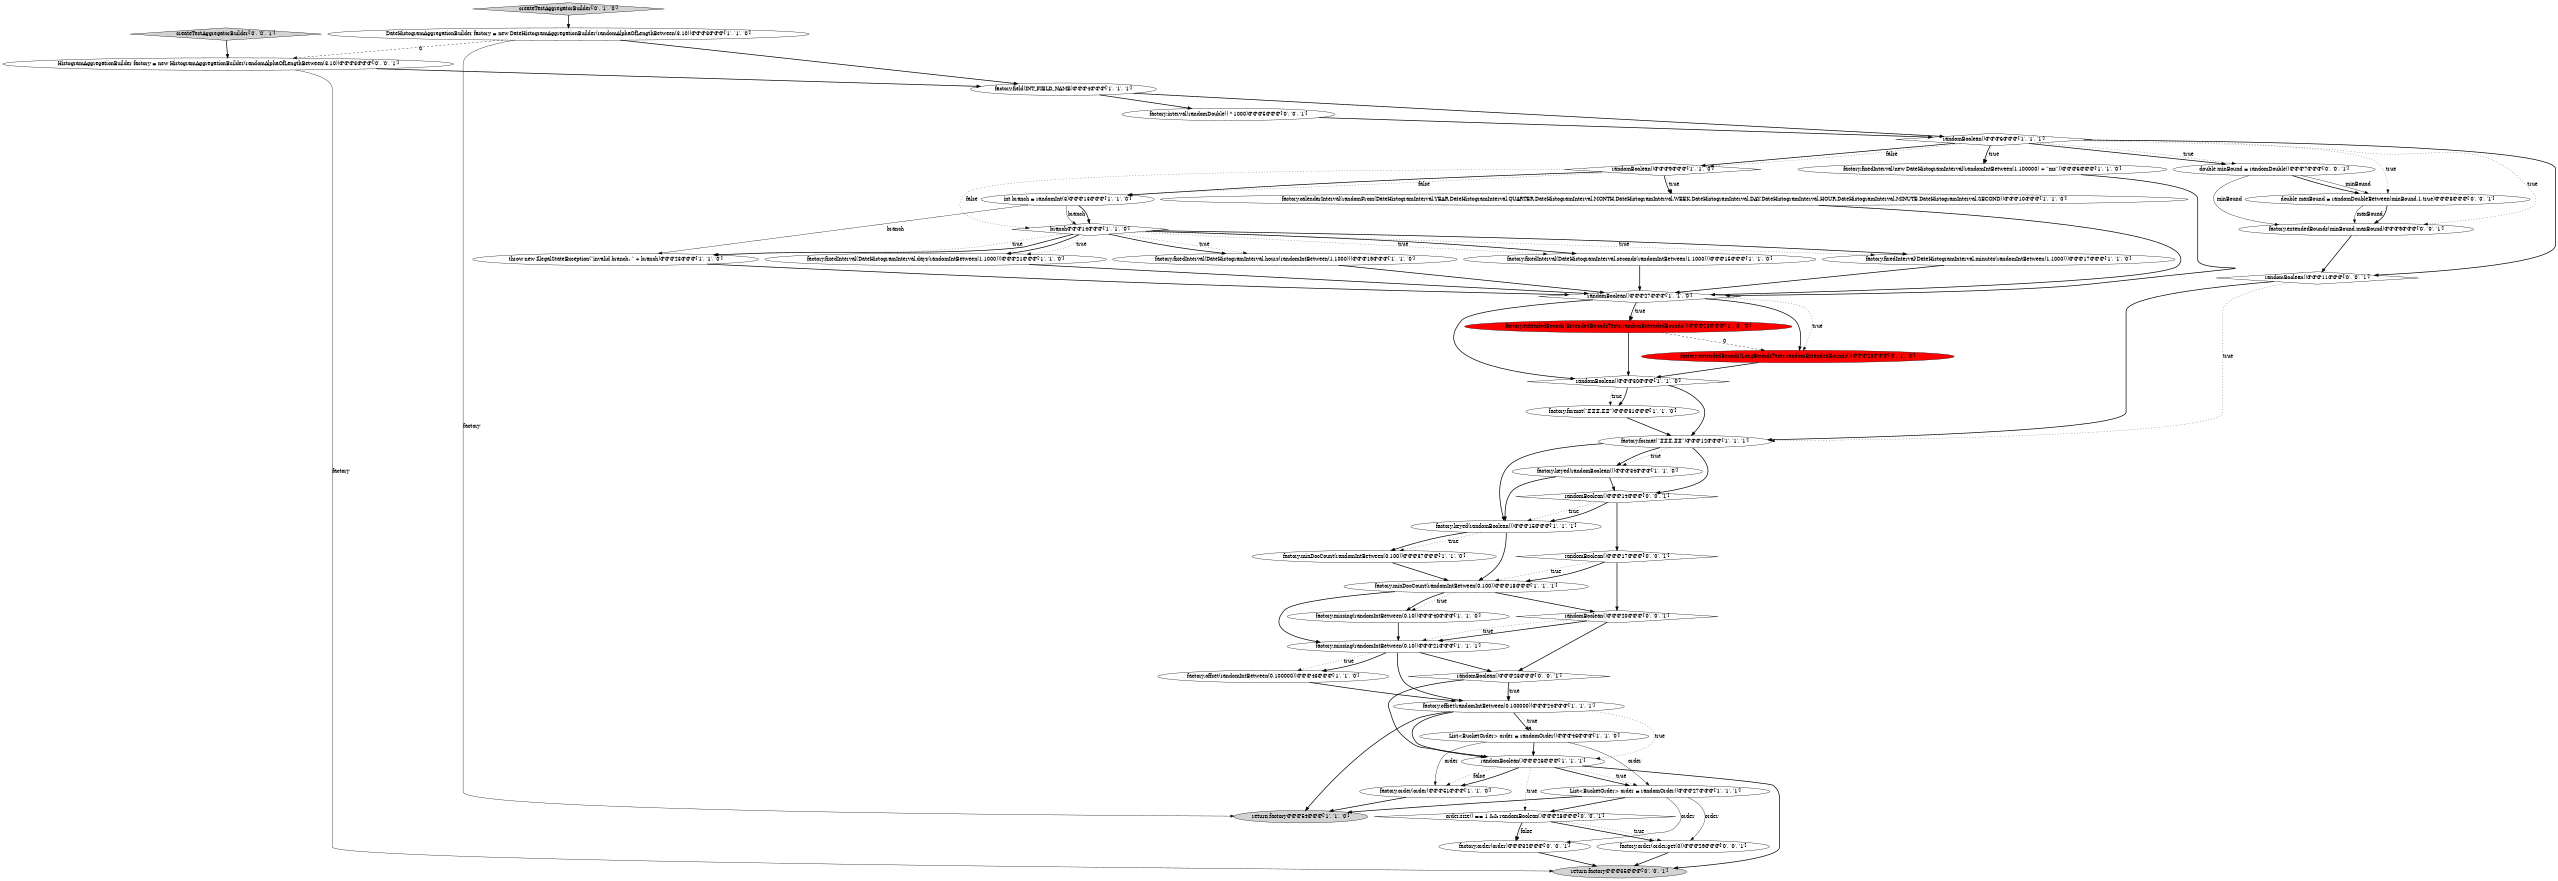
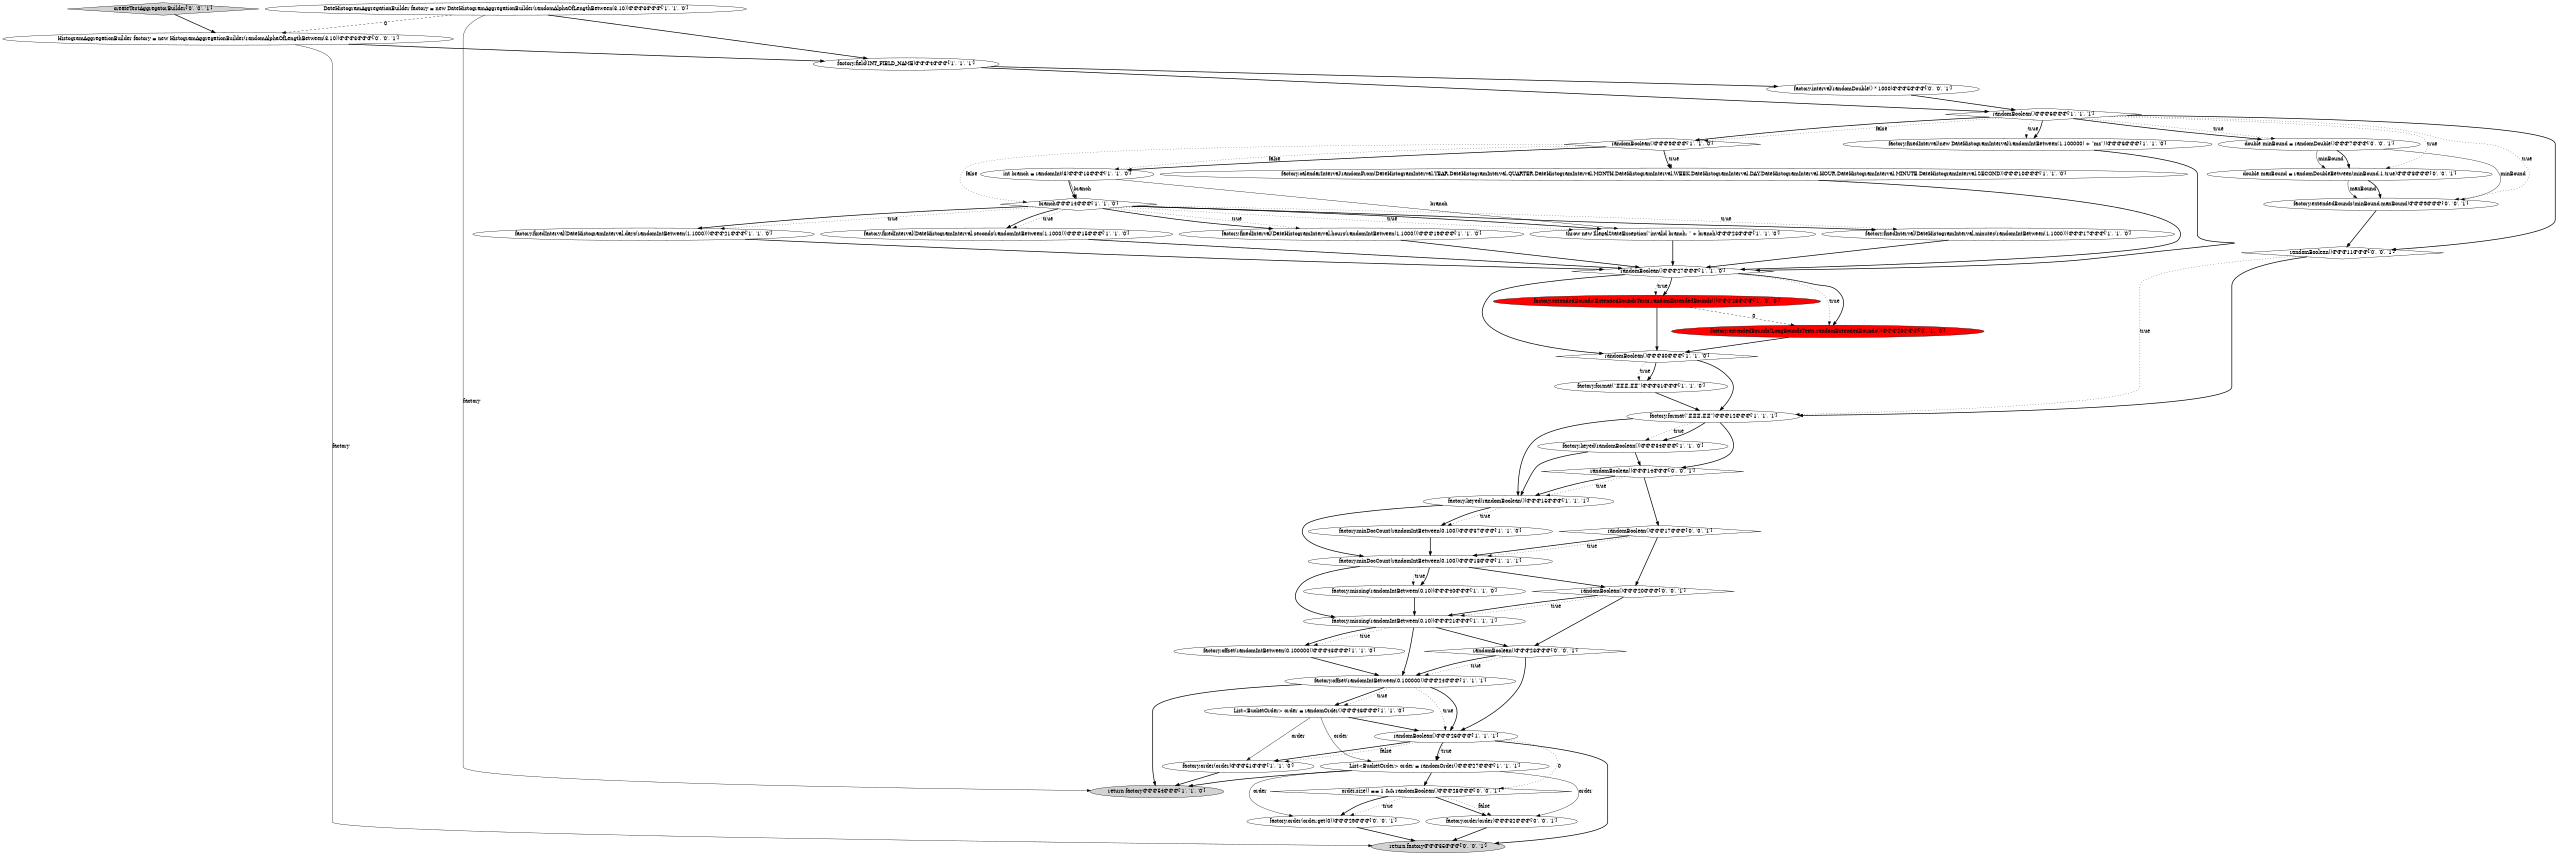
node "createTestAggregatorBuilder['0', '1', '0']": removed
edge "randomBoolean()@@@26@@@['1', '1', '1']" -> "order.size() == 1 && randomBoolean()@@@28@@@['0', '0', '1']": label "true" -> "0"
